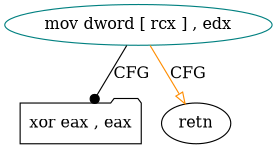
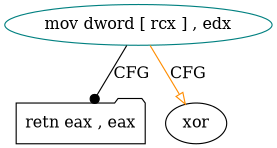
node "xor eax , eax": label "xor eax , eax" -> "retn eax , eax"
node "retn": label "retn" -> "xor"
